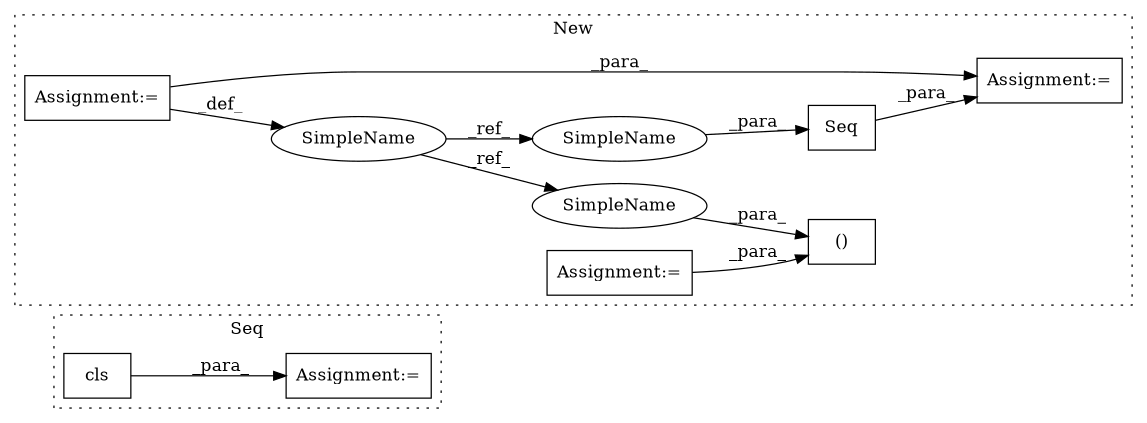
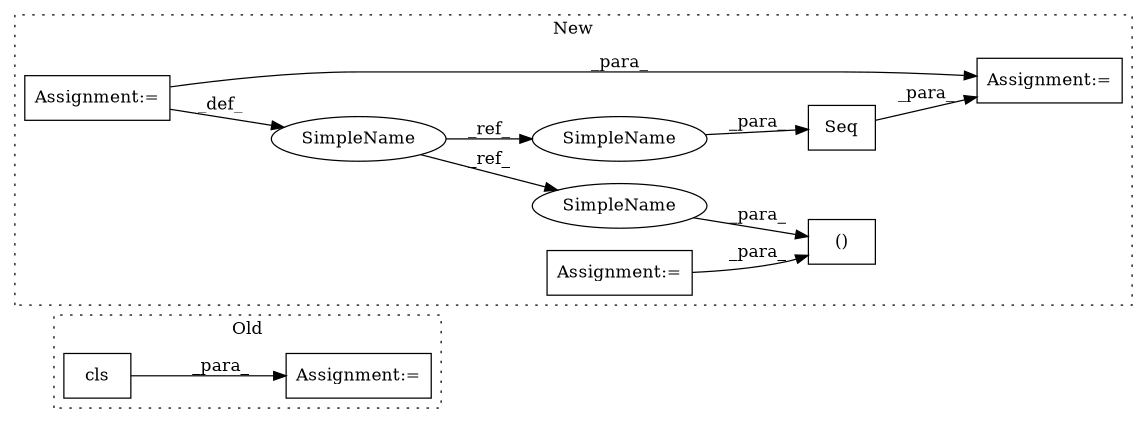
cluster "Seq": label "Seq" -> "Old"
